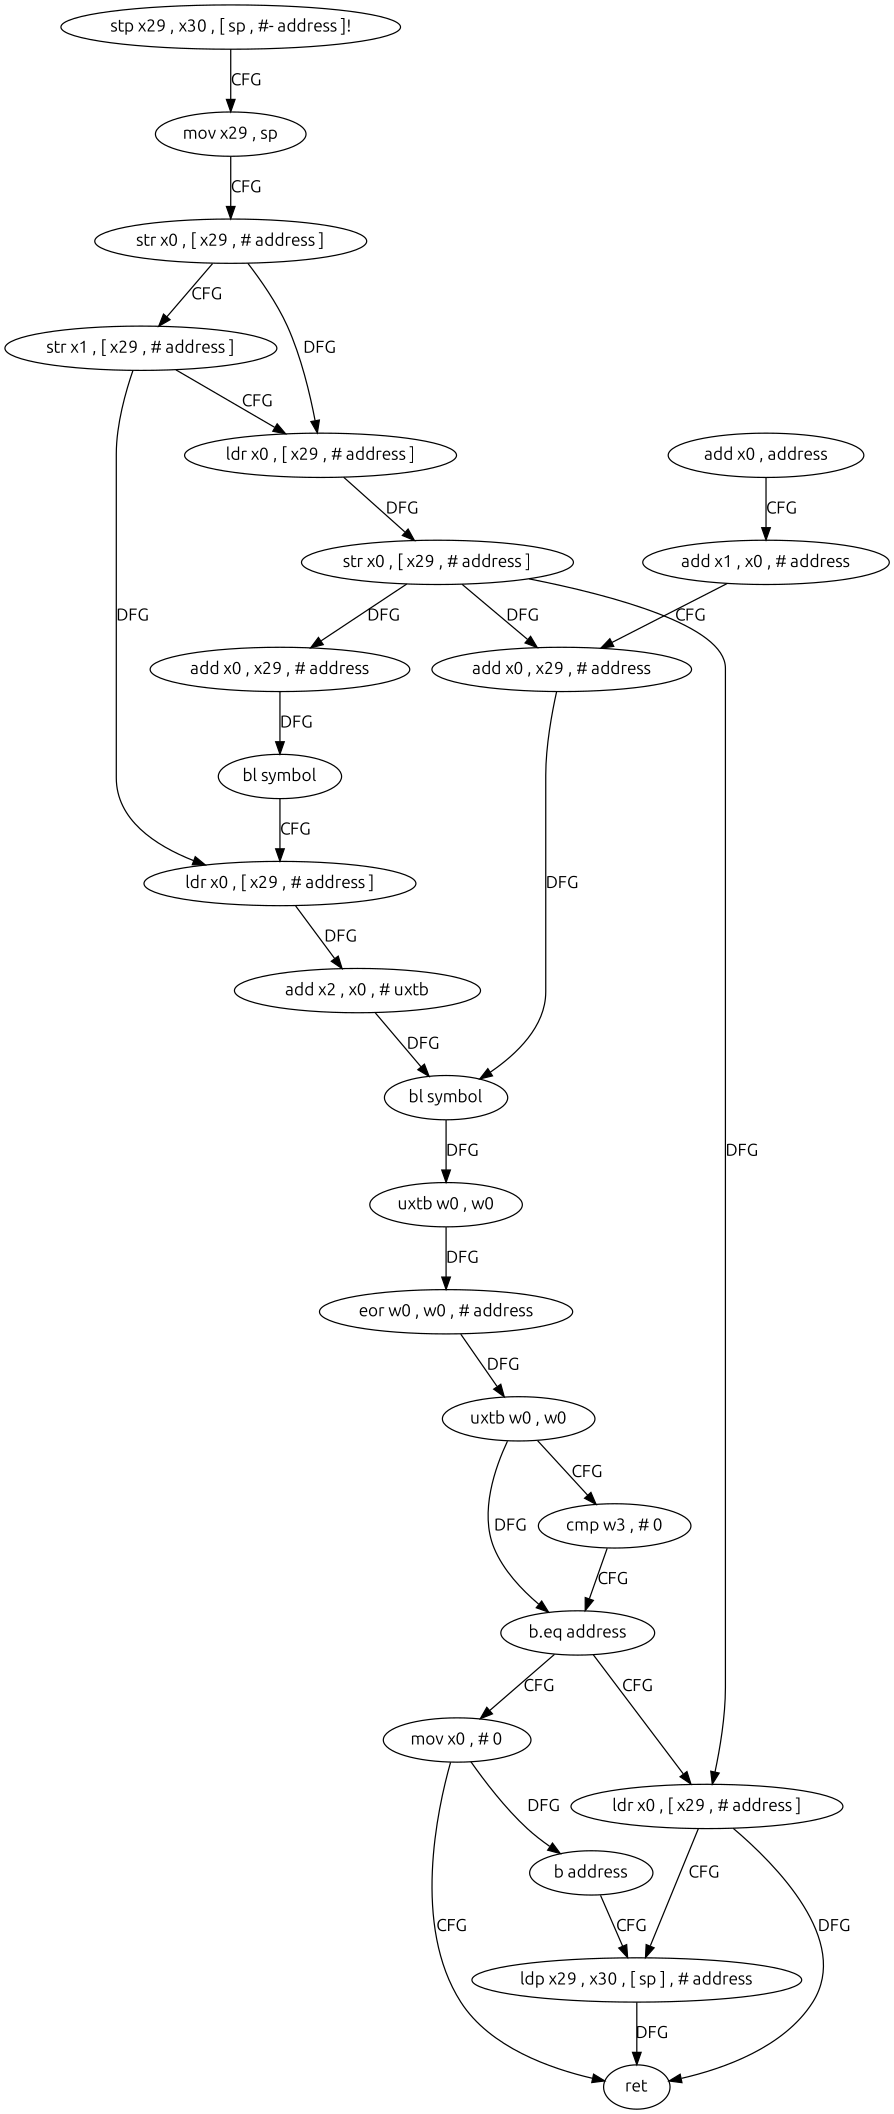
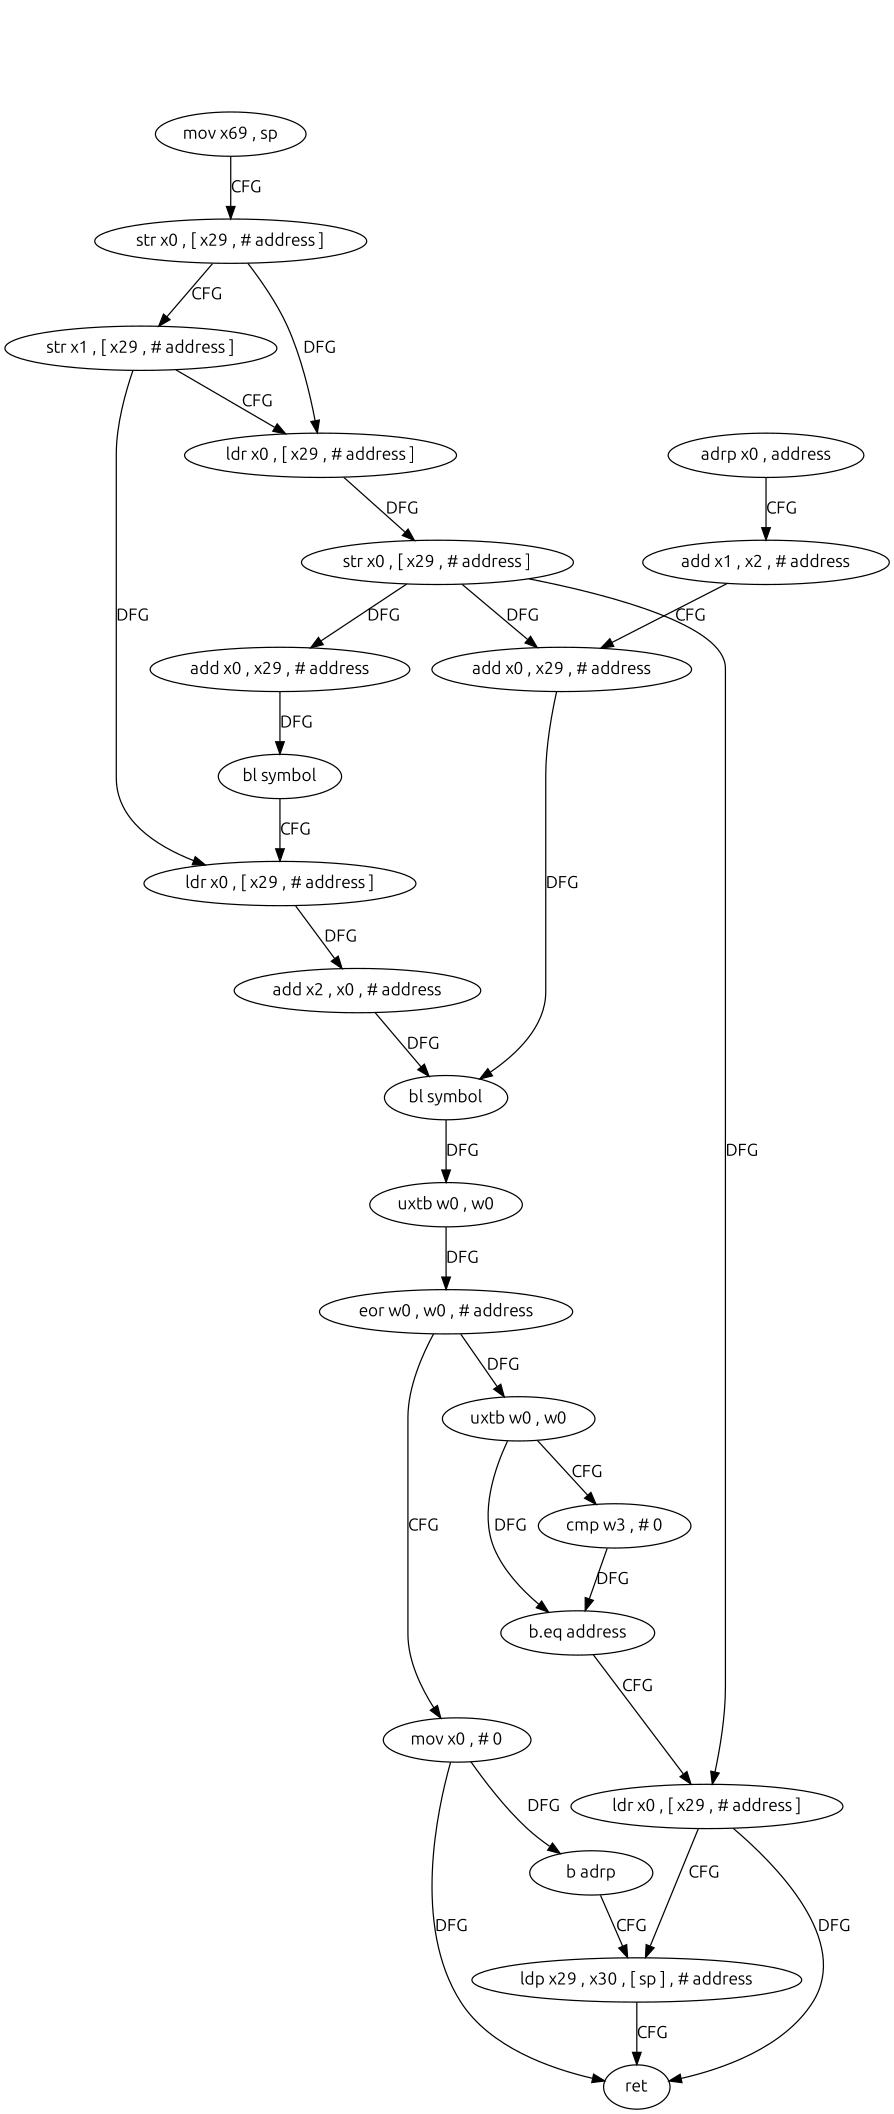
node "stp x29 , x30 , [ sp , #- address ]!": removed
node "mov x29 , sp": label "mov x29 , sp" -> "mov x69 , sp"
node "add x0 , address": label "add x0 , address" -> "adrp x0 , address"
node "add x1 , x0 , # address": label "add x1 , x0 , # address" -> "add x1 , x2 , # address"
node "add x2 , x0 , # uxtb": label "add x2 , x0 , # uxtb" -> "add x2 , x0 , # address"
edge "cmp w3 , # 0" -> "b.eq address": label "CFG" -> "DFG"
edge "b.eq address" -> "mov x0 , # 0": now "eor w0 , w0 , # address" -> "mov x0 , # 0"
node "b address": label "b address" -> "b adrp"
edge "mov x0 , # 0" -> "ret": label "CFG" -> "DFG"
edge "ldp x29 , x30 , [ sp ] , # address" -> "ret": label "DFG" -> "CFG"
